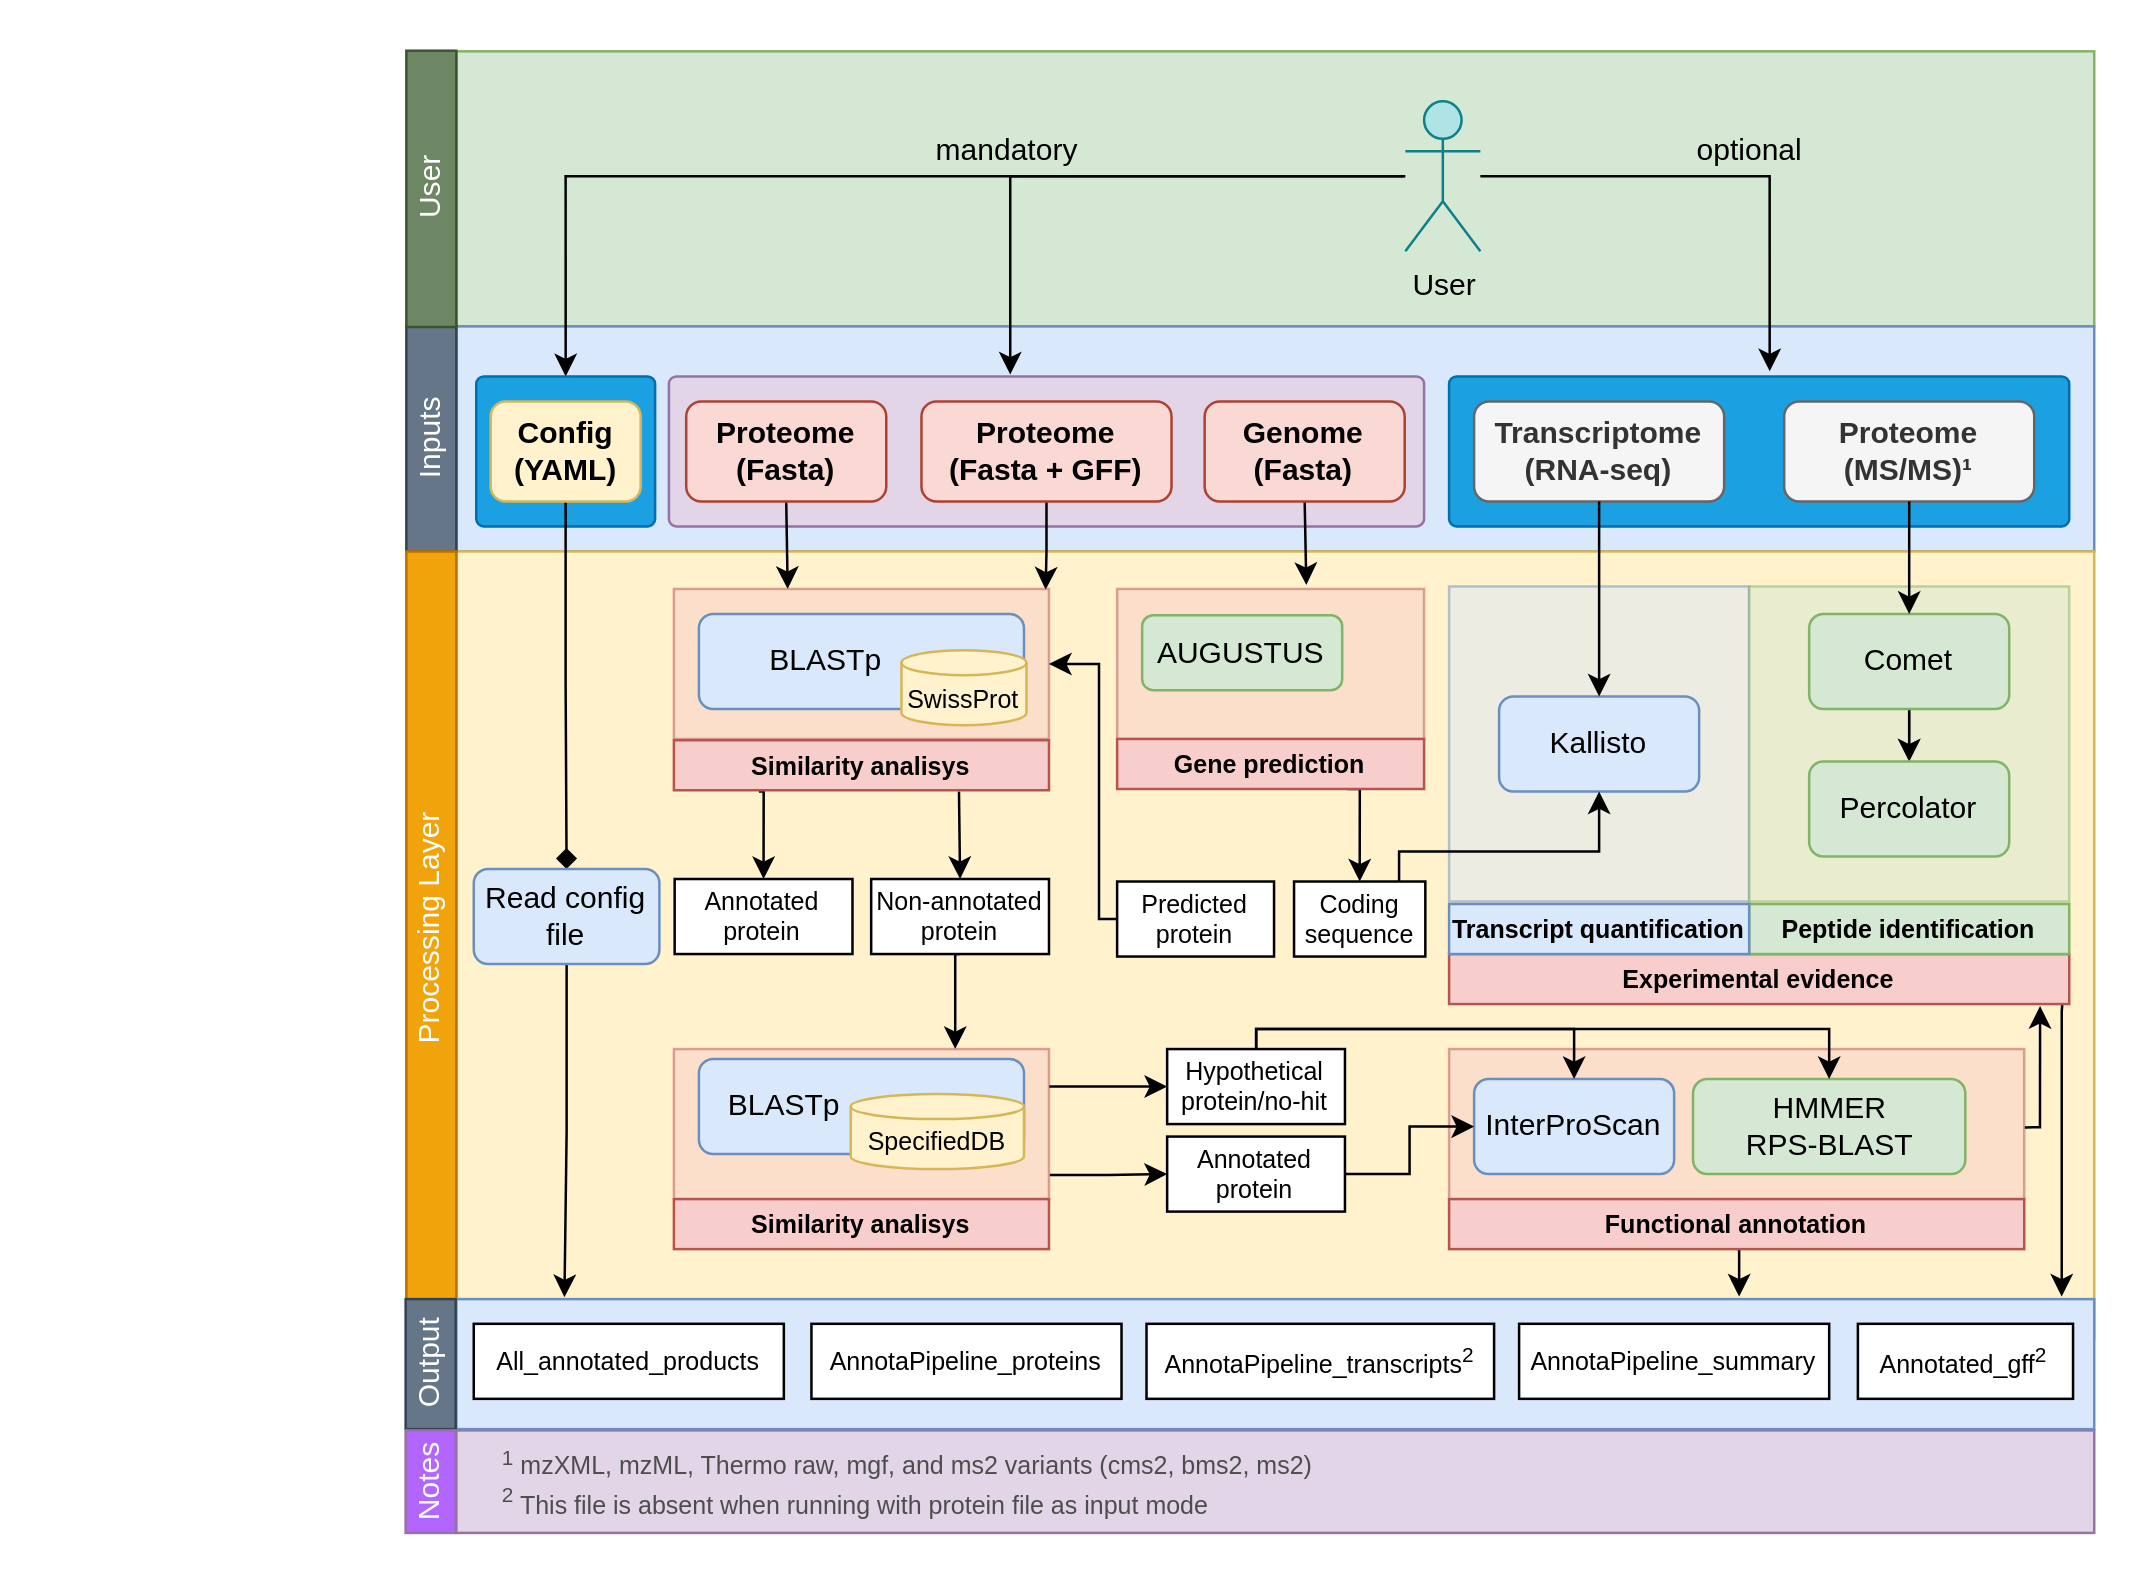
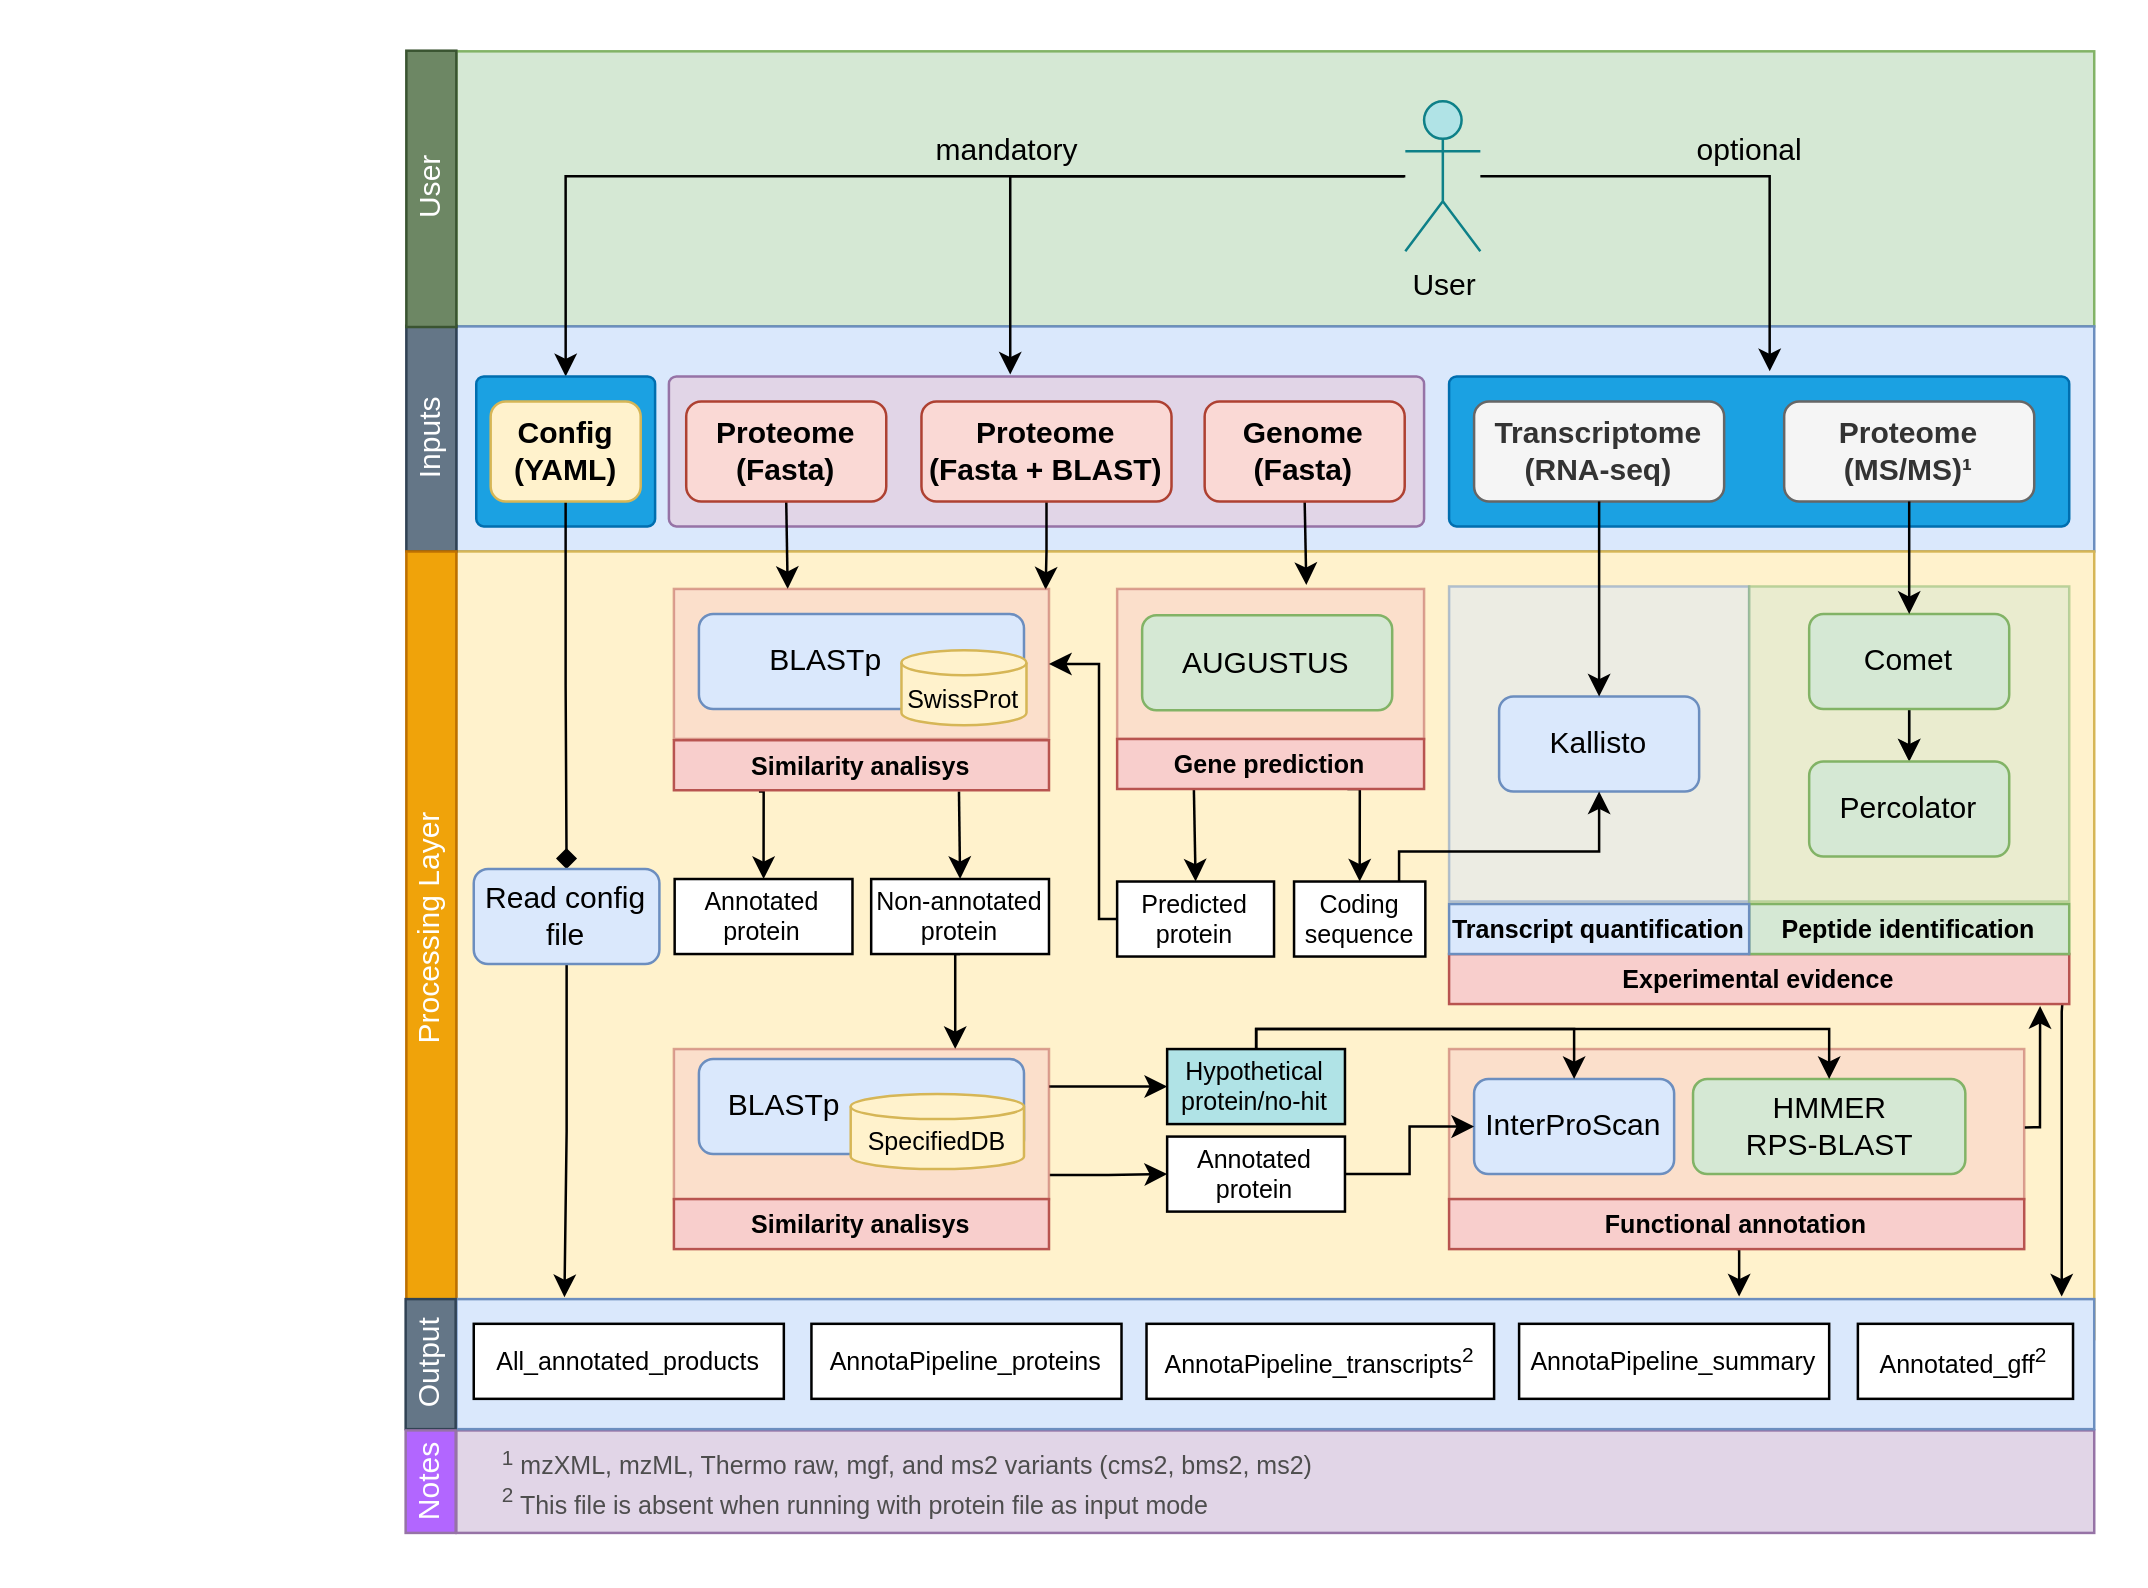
node "Proteome (Fasta + GFF)": label "Proteome (Fasta + GFF)" -> "Proteome (Fasta + BLAST)"
node "AUGUSTUS": size 200x75 -> 250x95
edge "Gene prediction" -> "Predicted protein": added
node "Hypothetical protein/no-hit": fillcolor #ffffff -> #b0e3e6
